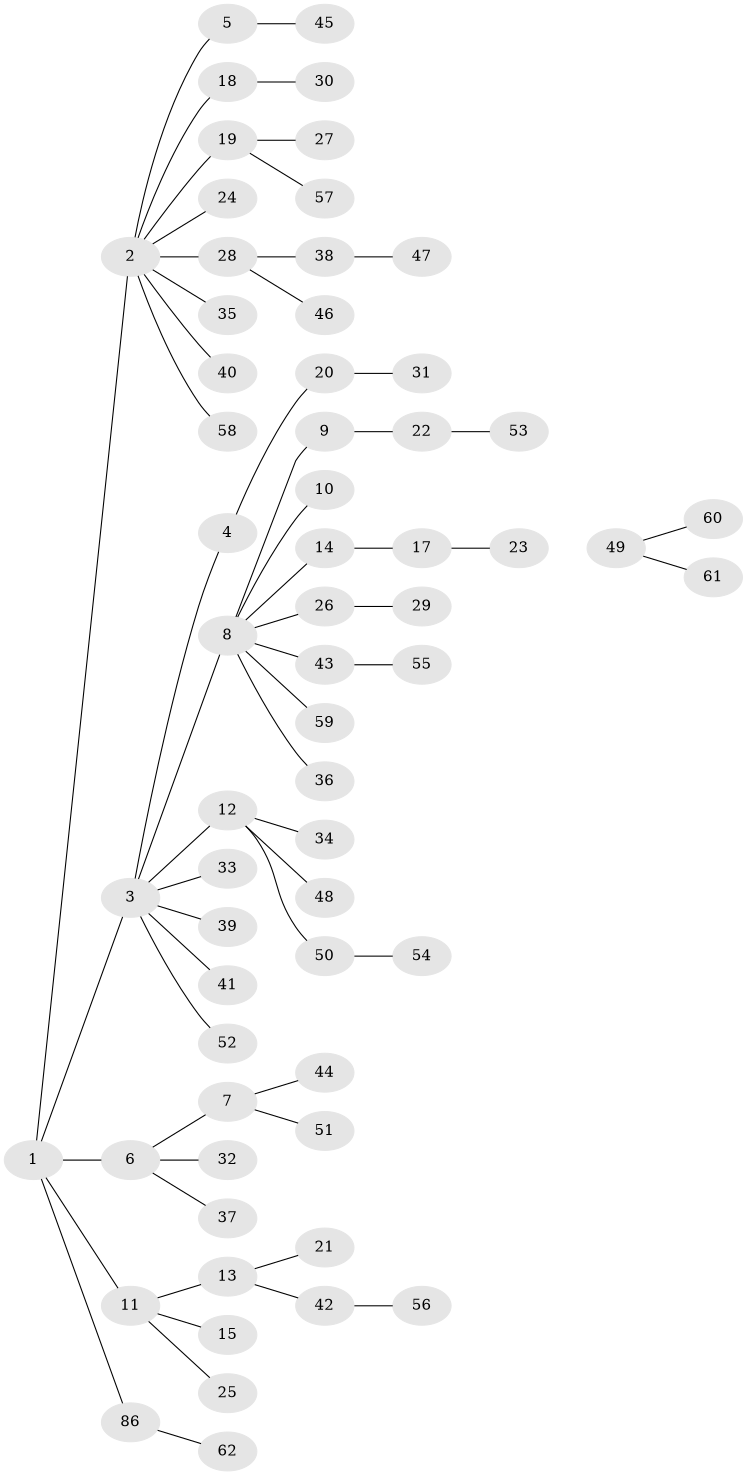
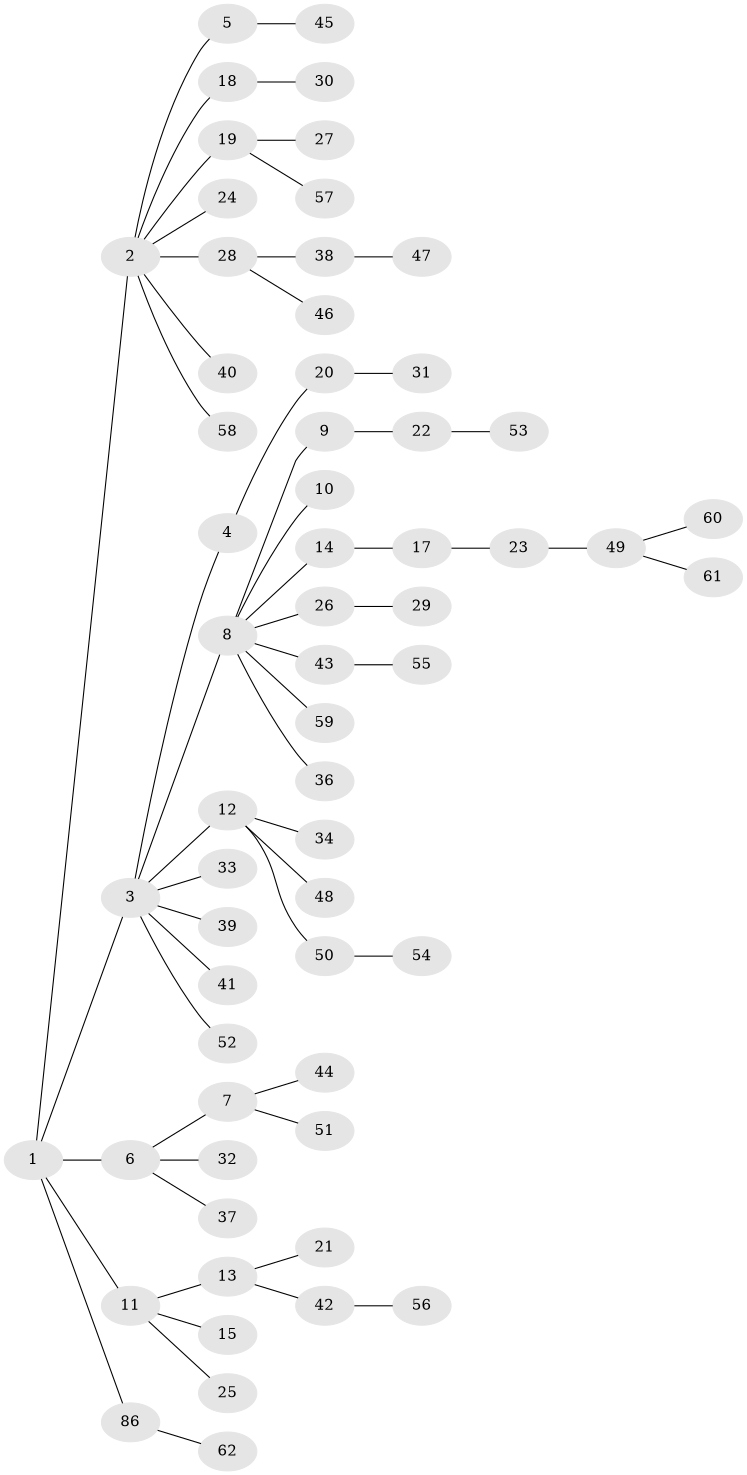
node "35": removed
edge "23" -- "49": added
